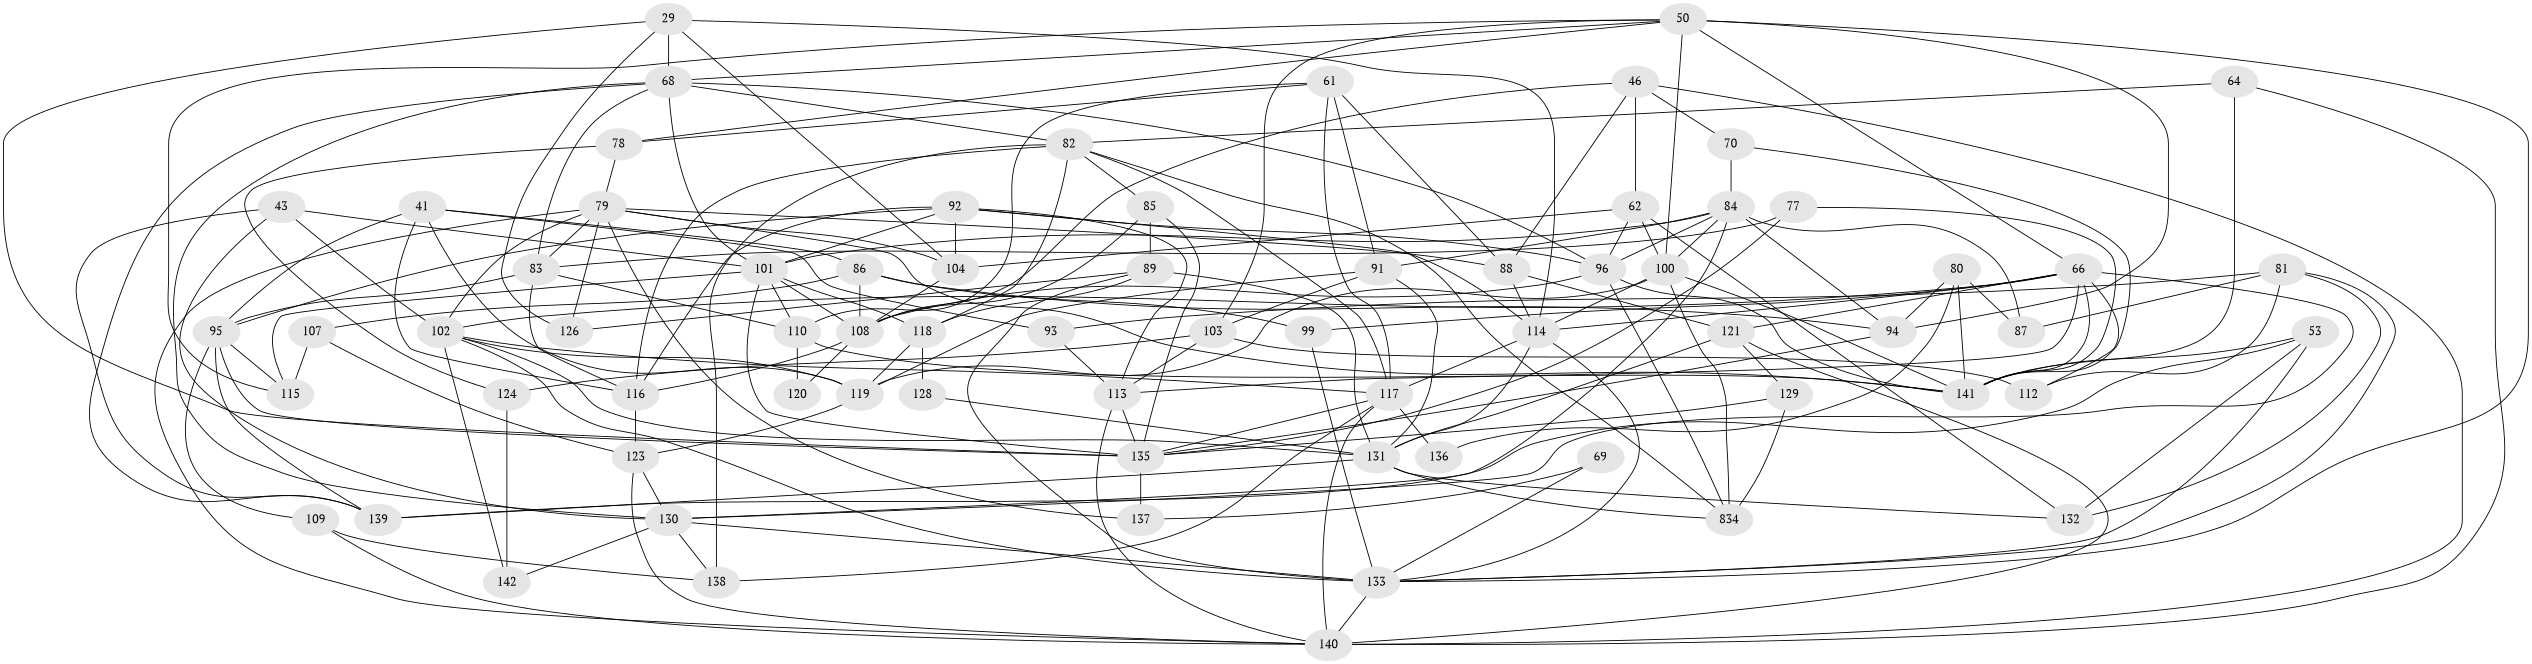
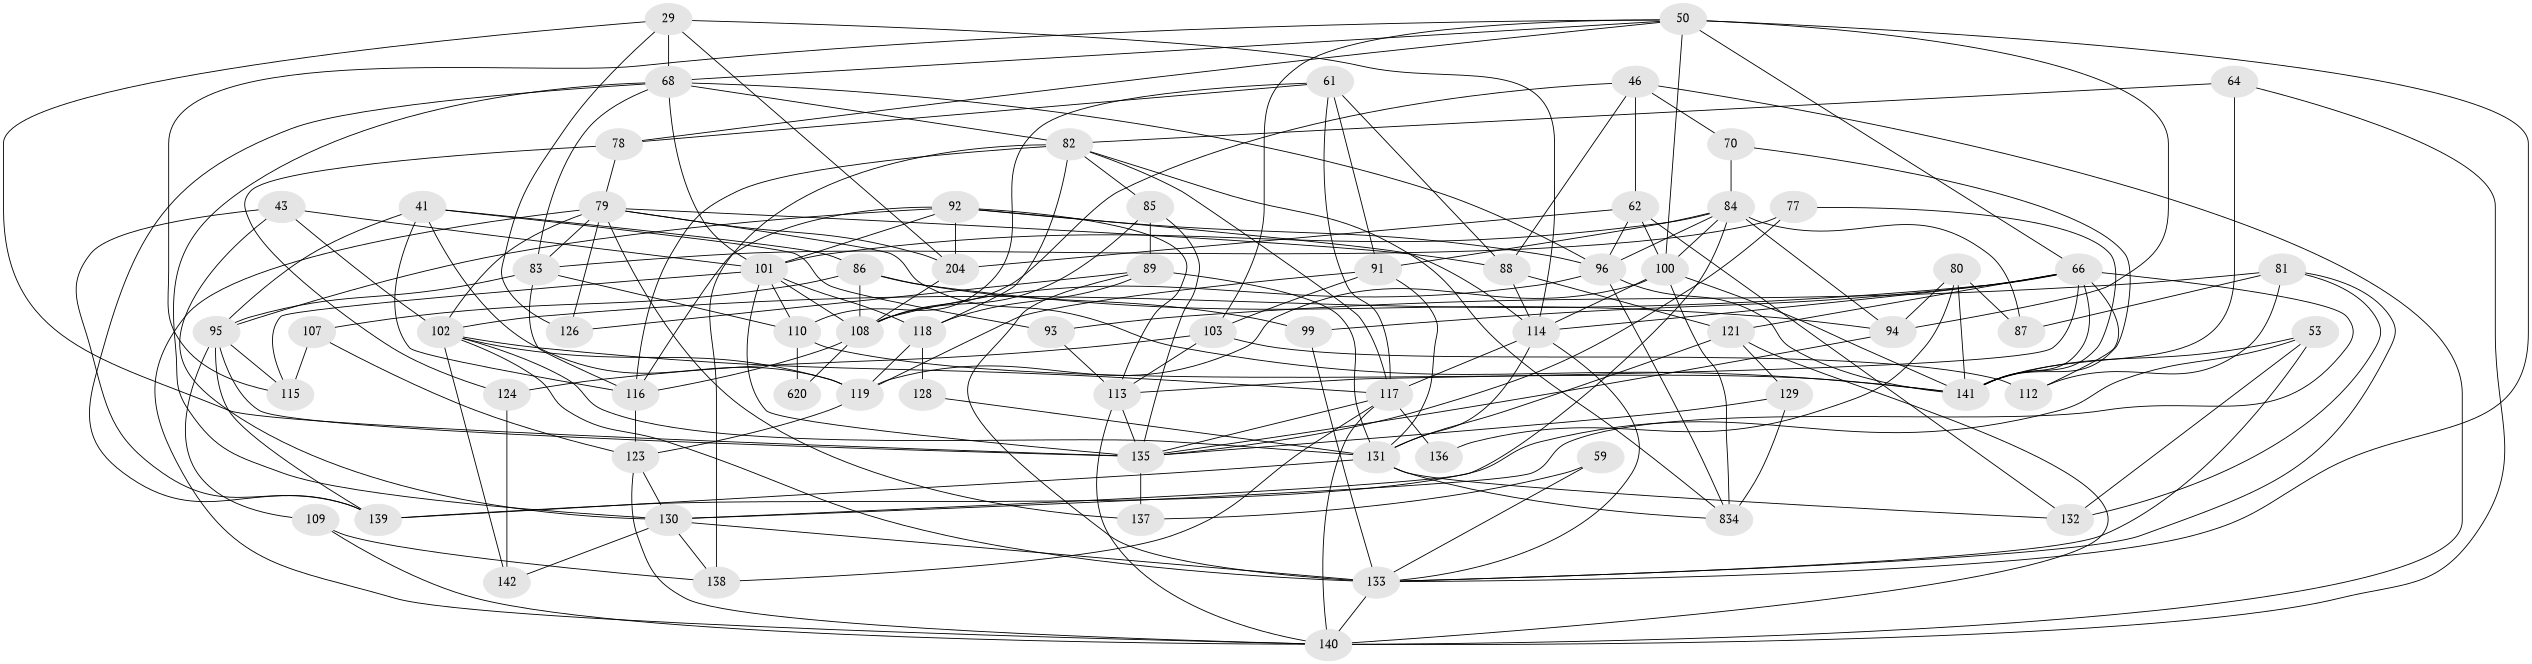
node "104": label "104" -> "204"
node "120": label "120" -> "620"
node "69": label "69" -> "59"
